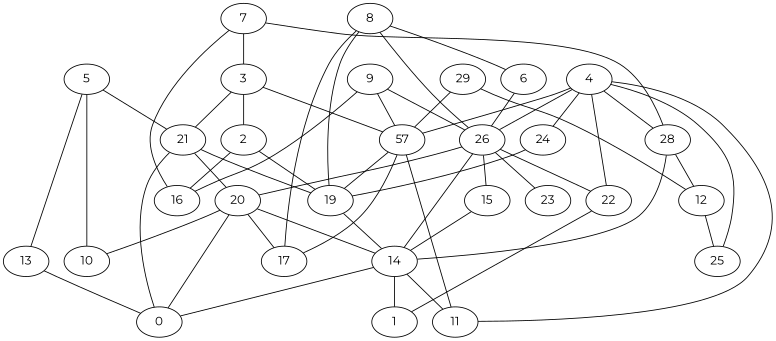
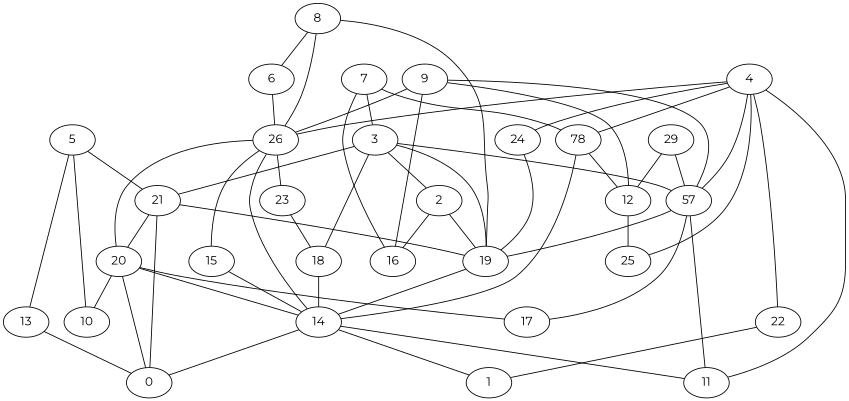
edge "9" -- "12": added
edge "8" -- "17": removed
node "28": label "28" -> "78"
edge "26" -- "22": removed
edge "3" -- "19": added
node "18": added
